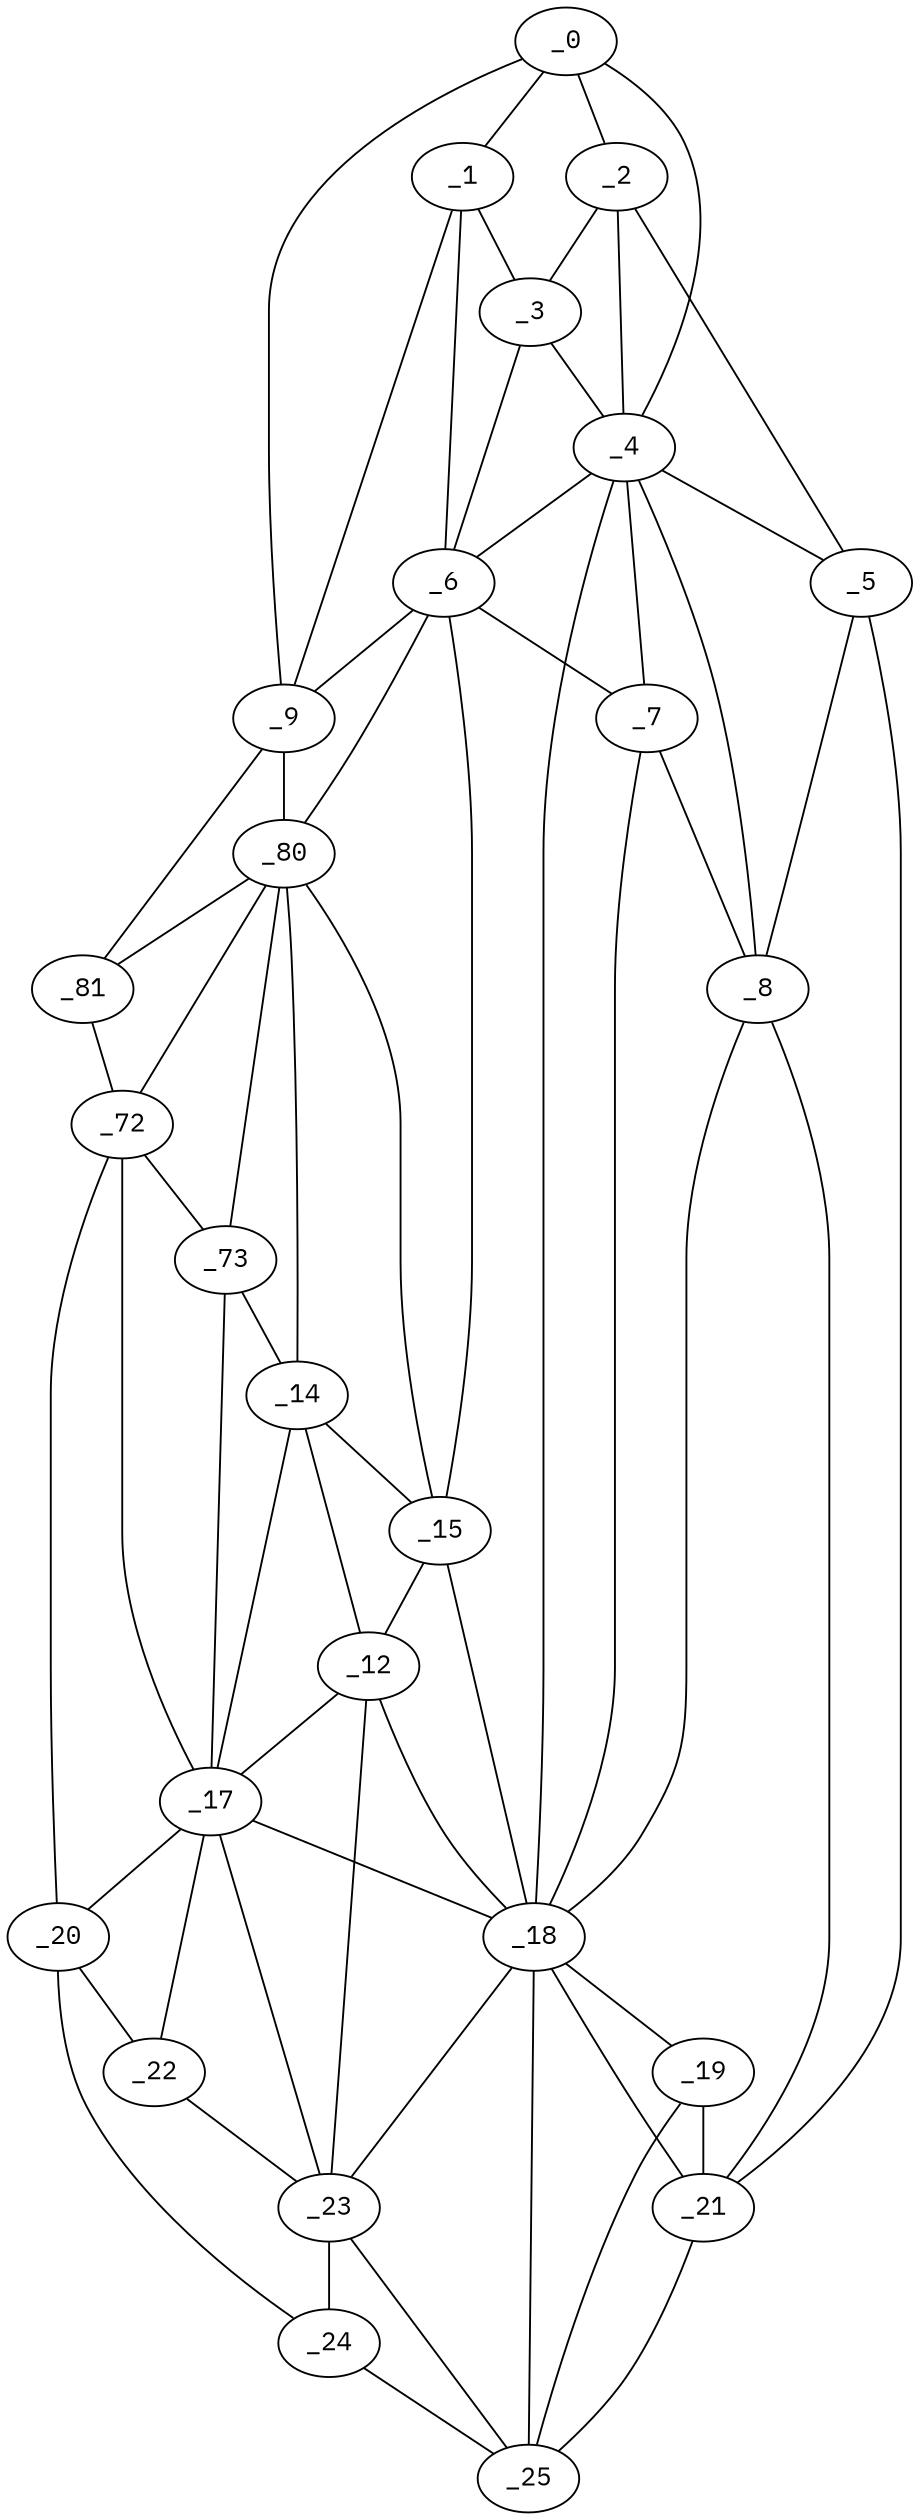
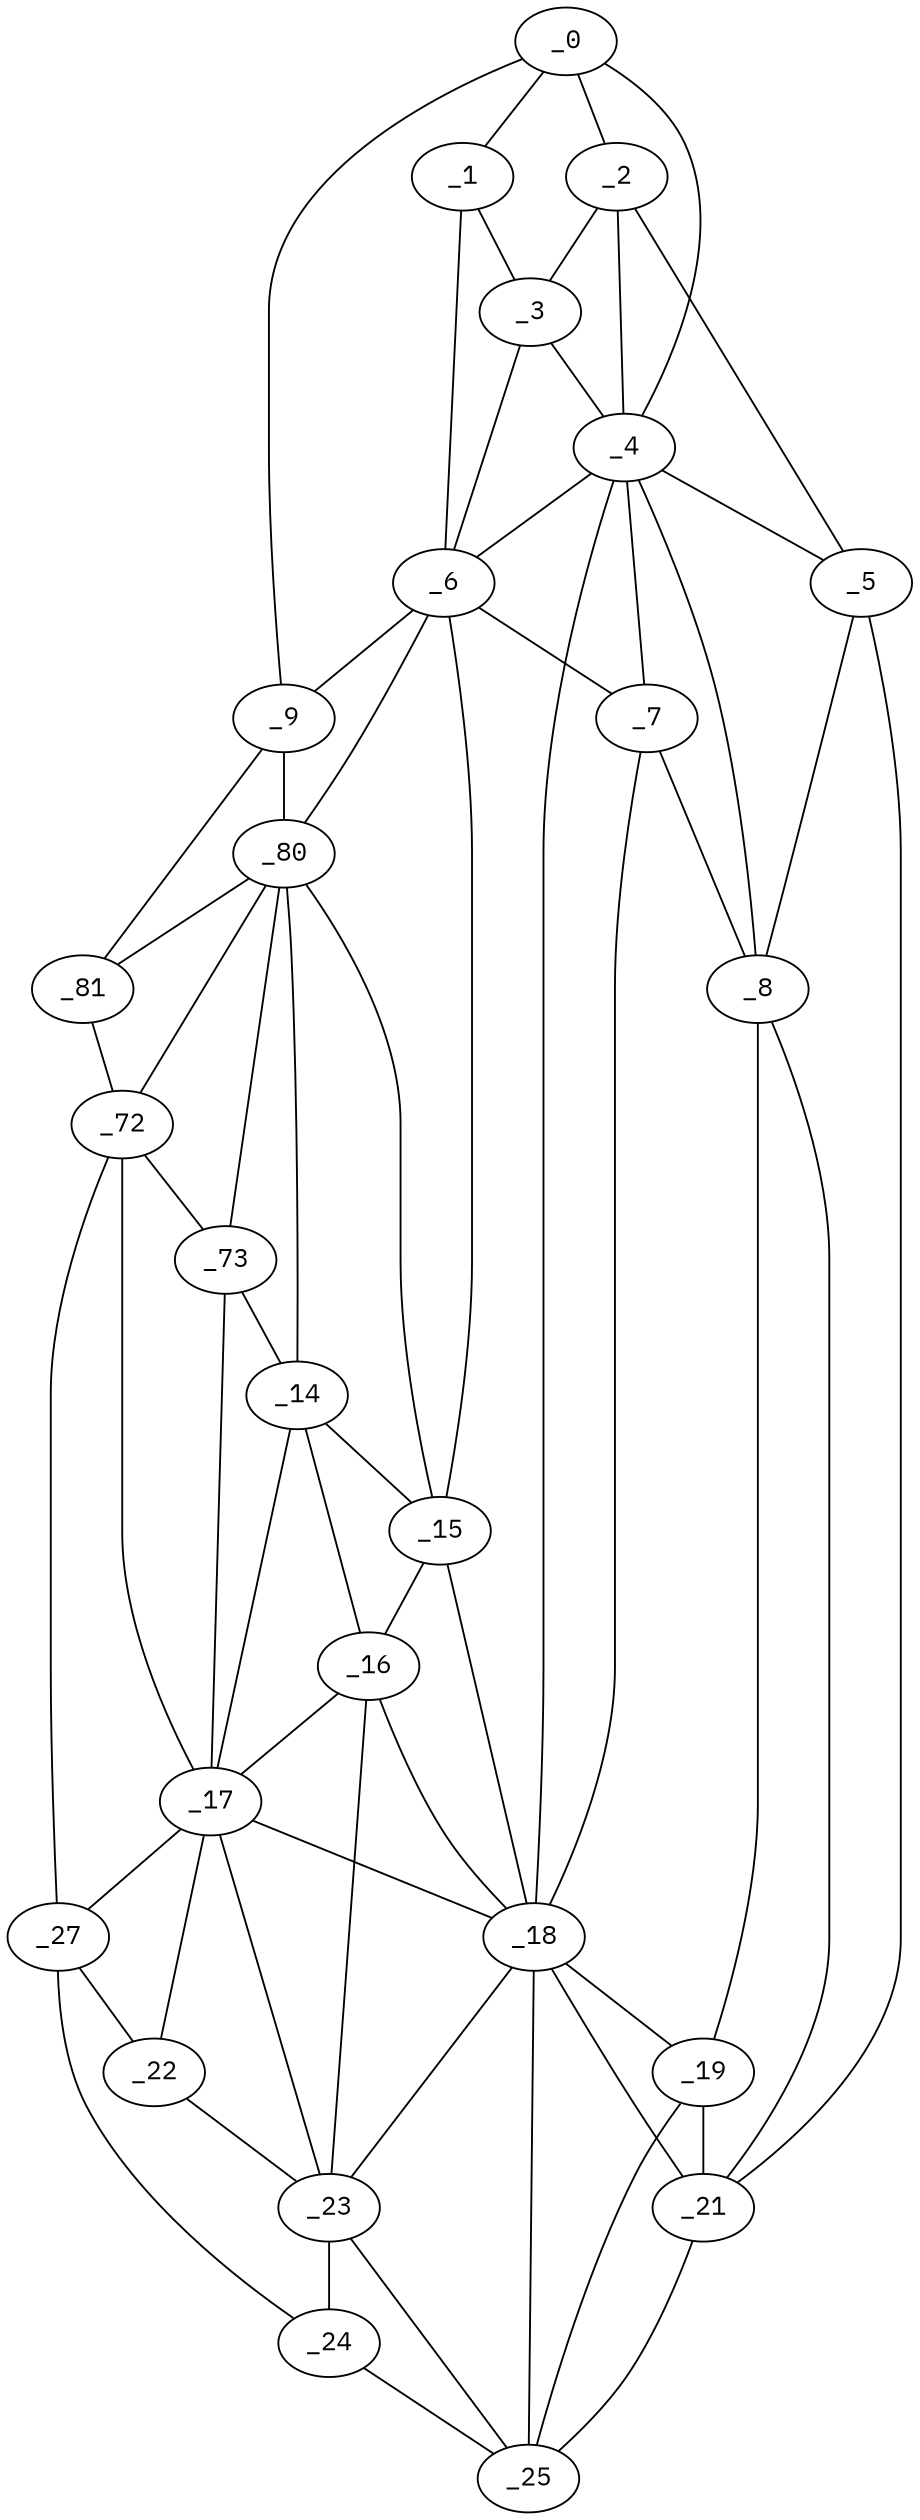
edge "_1" -- "_9": removed
edge "_8" -- "_18": now "_8" -- "_19"
node "_12": label "_12" -> "_16"
node "_20": label "_20" -> "_27"
